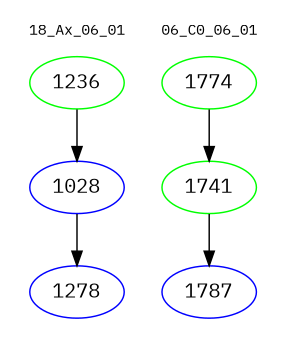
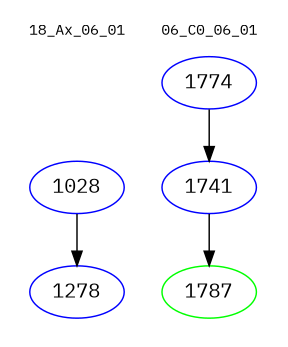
node "1236": removed
node "1774": color green -> blue
node "1741": color green -> blue
node "1787": color blue -> green
